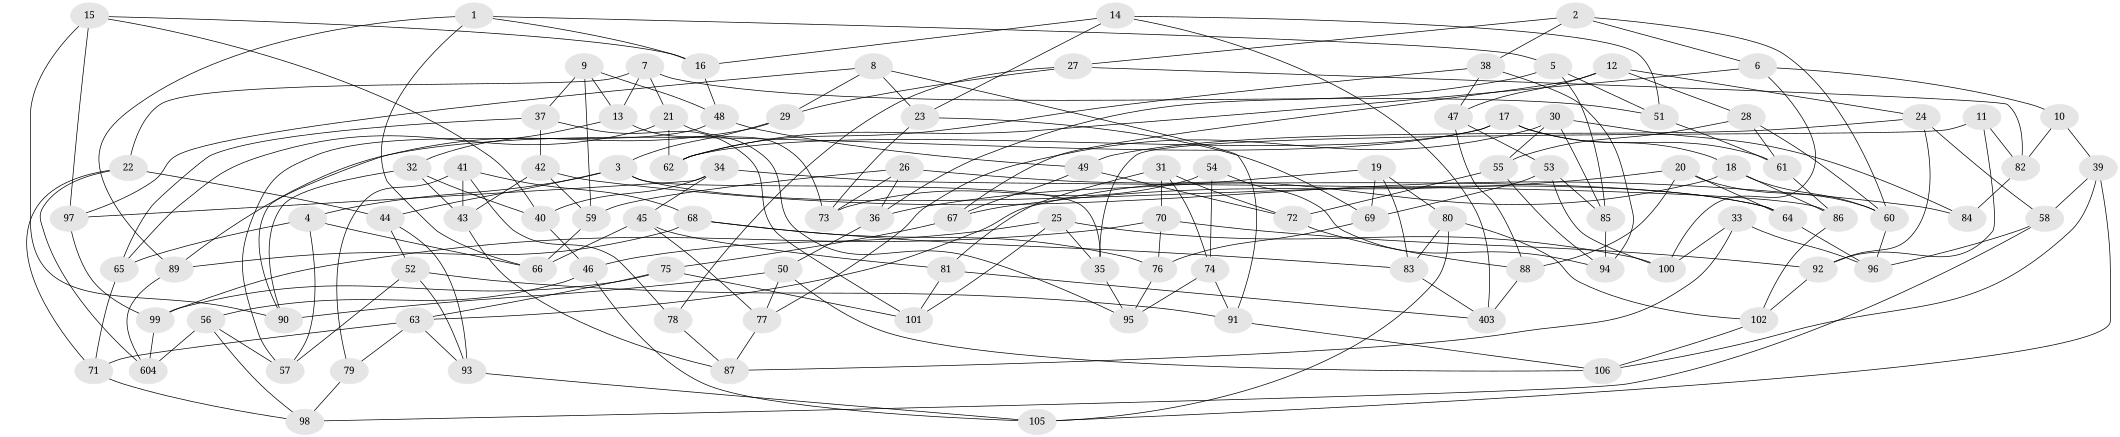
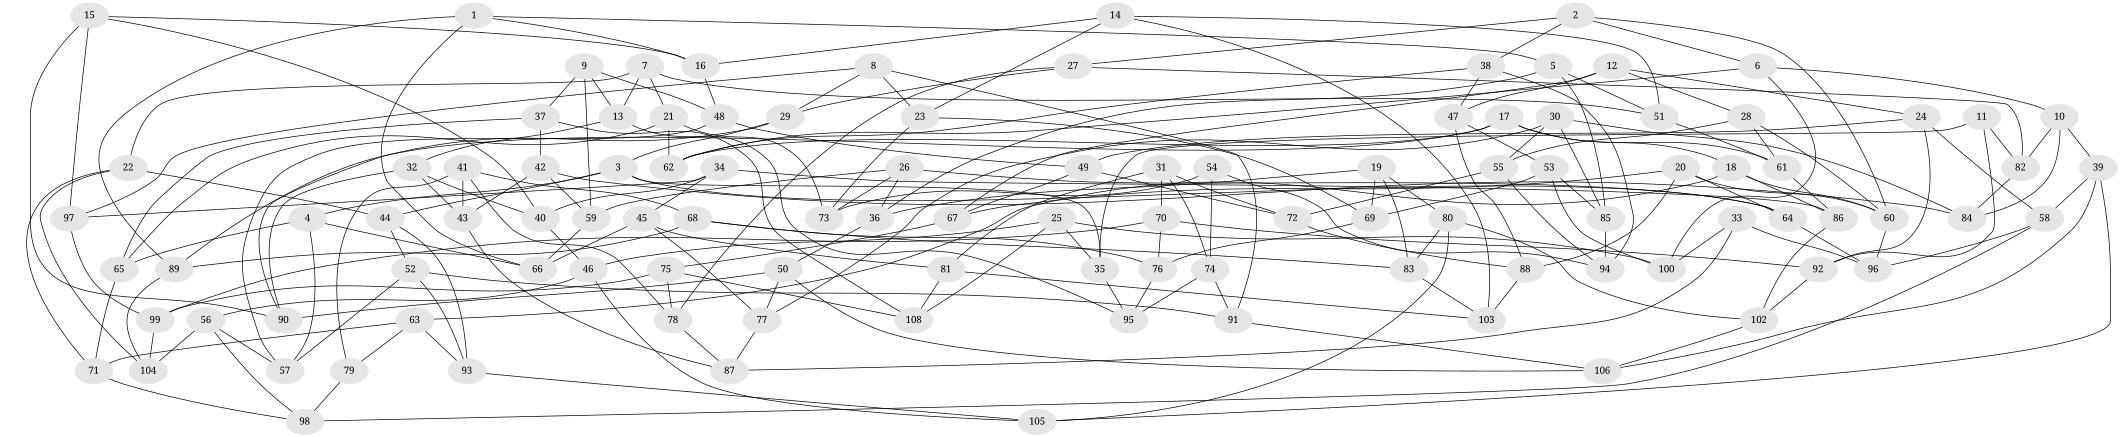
edge "10" -- "84": added
edge "75" -- "63": now "75" -- "78"
node "101": label "101" -> "108"
node "403": label "403" -> "103"
node "604": label "604" -> "104"
